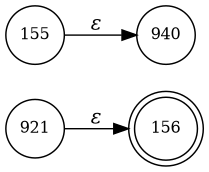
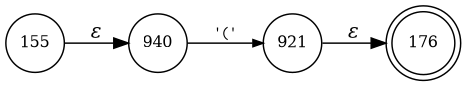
edge "940" -> "921": added, label "'('"
node "156": label "156" -> "176"
